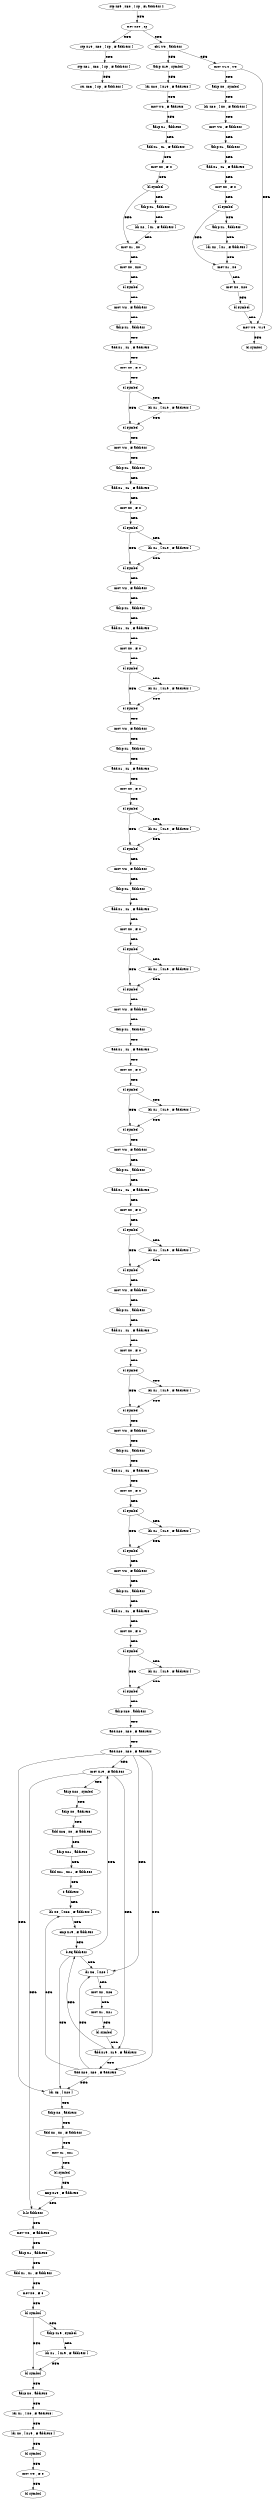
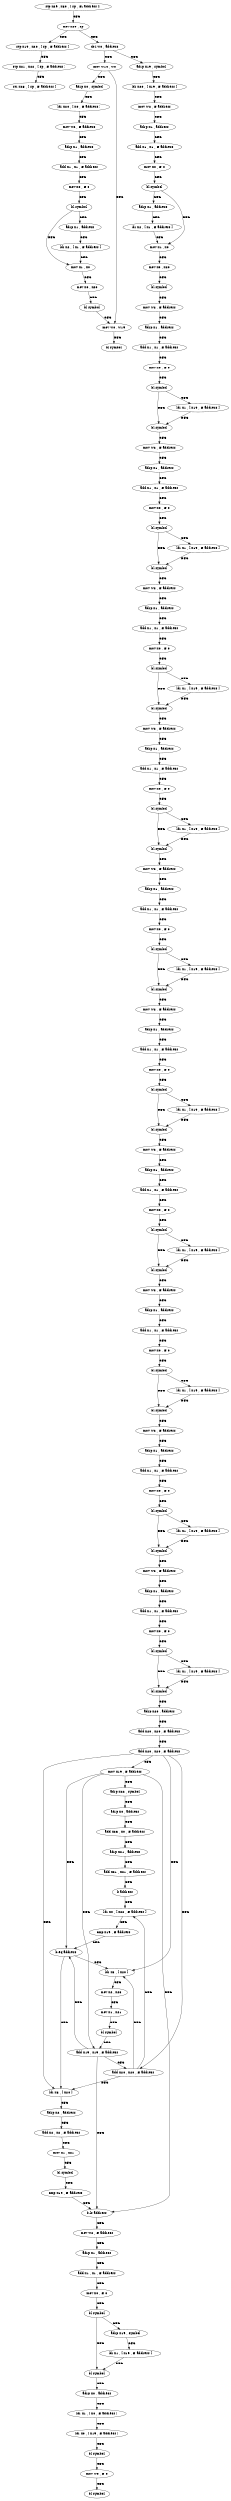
edge "stp x21 , x22 , [ sp , # address ]" -> "str x23 , [ sp , # address ]": label "DFG" -> "CFG"
edge "b.eq address" -> "mov x19 , # address": reversed
edge "add x19 , x19 , # address" -> "b.ls address": added, label "DFG"
